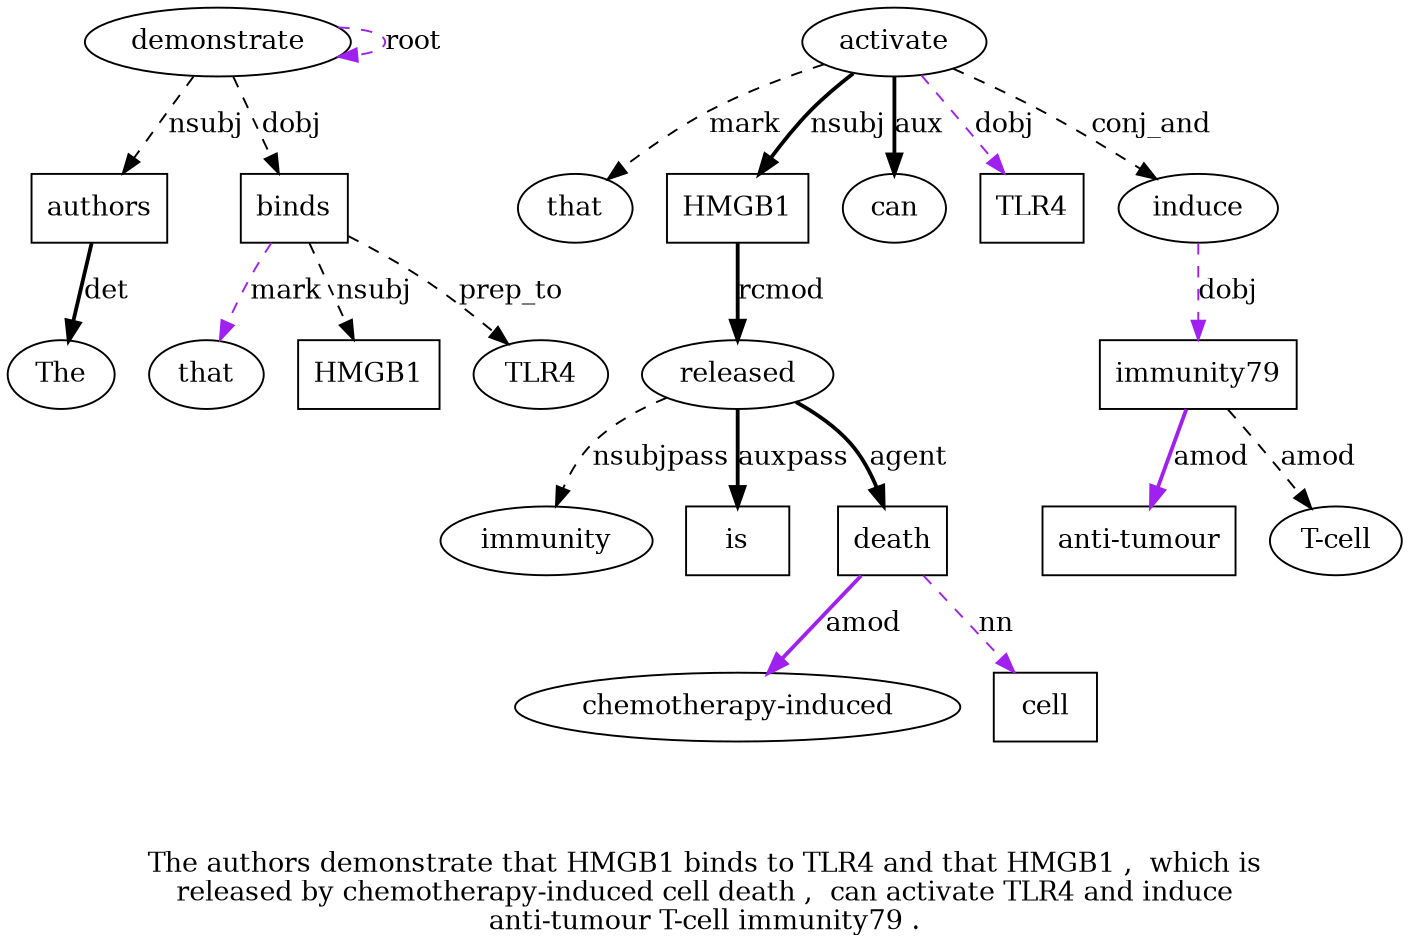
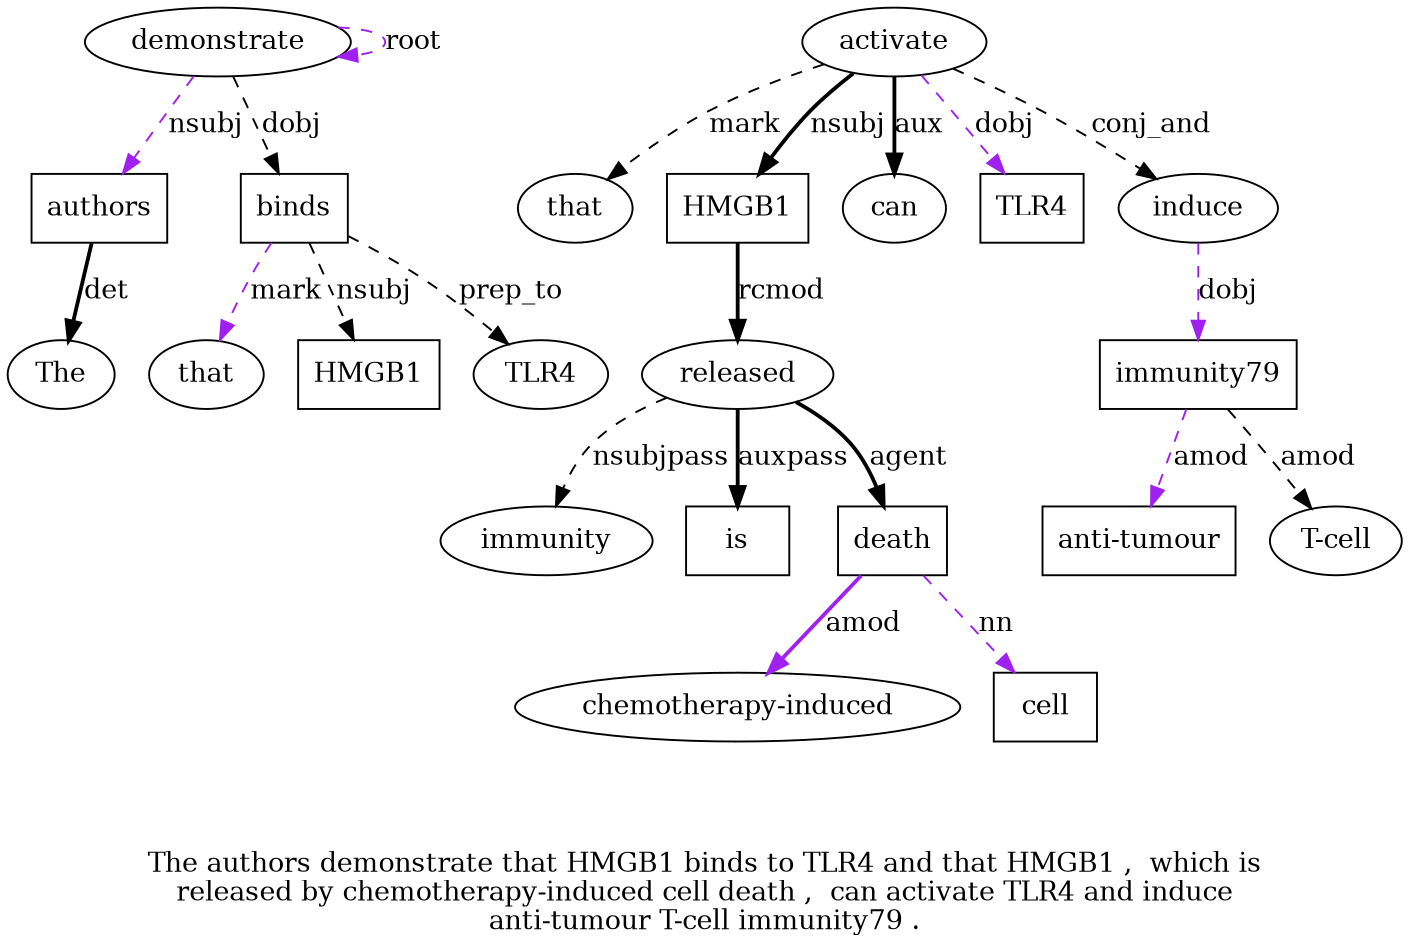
edge "demonstrate" -> "authors": color black -> purple
edge "immunity79" -> "anti-tumour": style bold -> dashed
